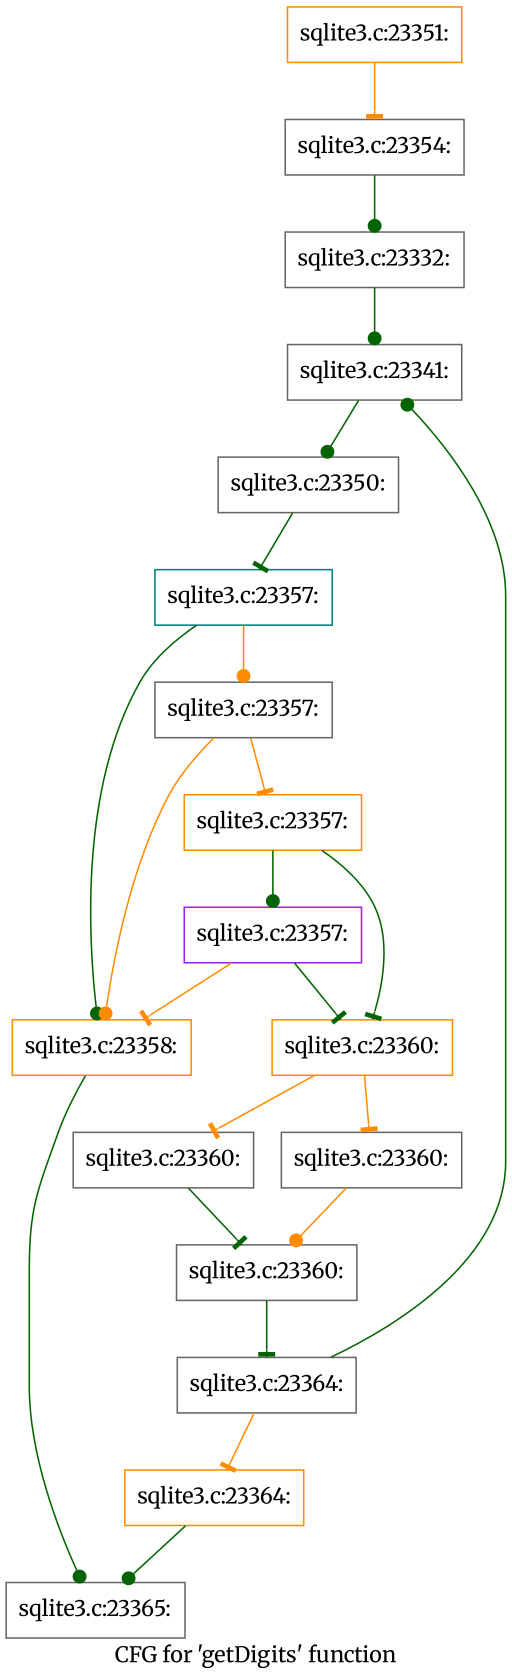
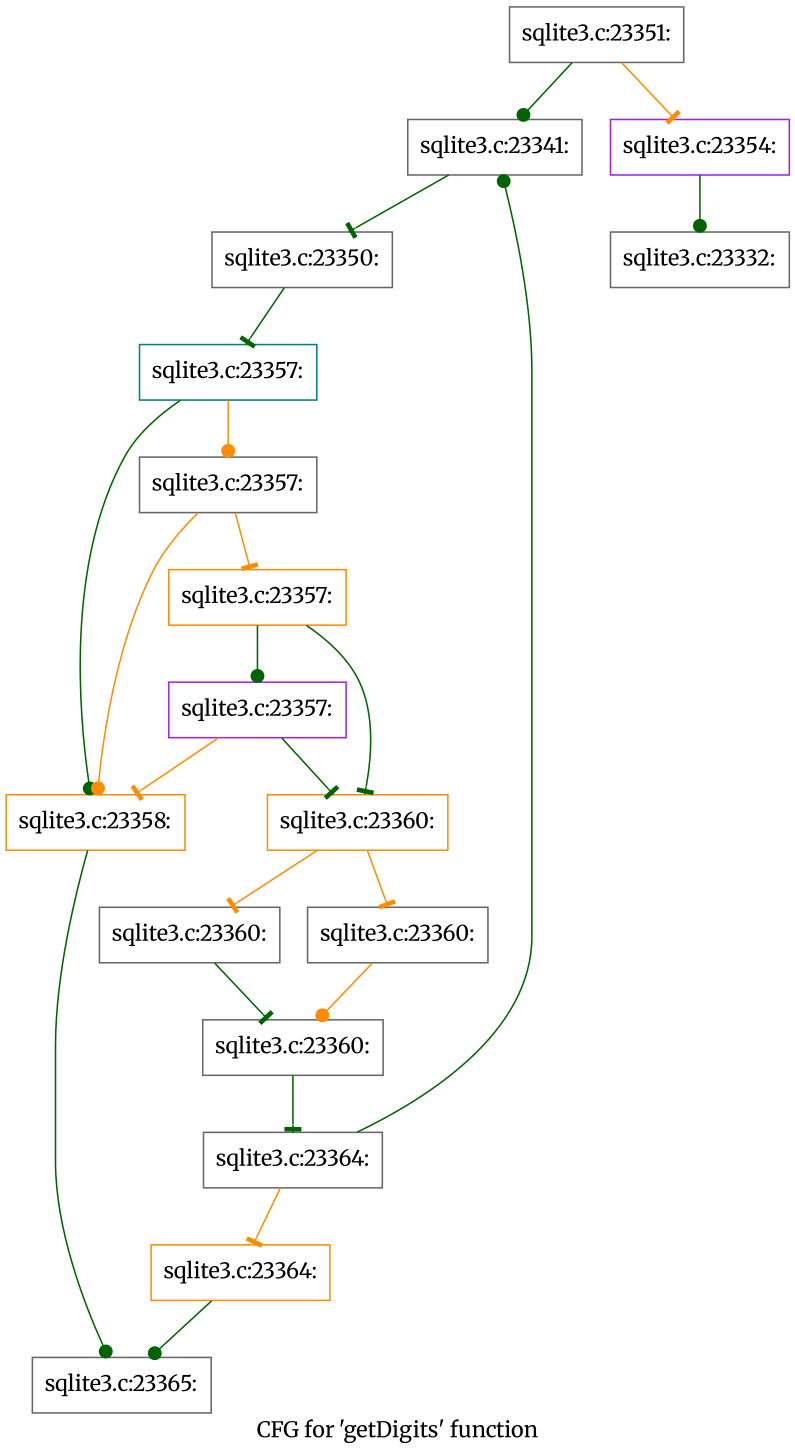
node "sqlite3.c:23351:": color darkorange -> gray40
node "sqlite3.c:23354:": color gray40 -> purple
edge "sqlite3.c:23332:" -> "sqlite3.c:23341:": now "sqlite3.c:23351:" -> "sqlite3.c:23341:"
edge "sqlite3.c:23341:" -> "sqlite3.c:23350:": arrowhead dot -> tee
